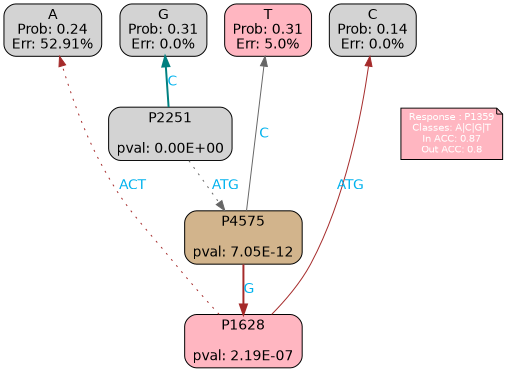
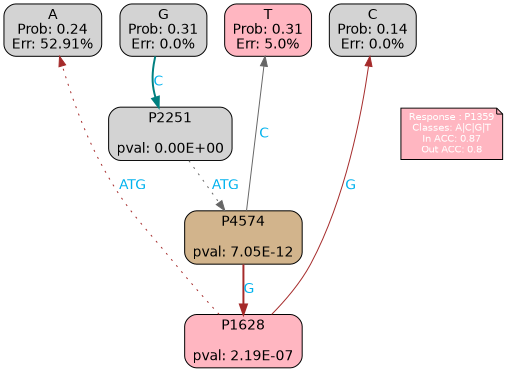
edge "P2251 pval: 0.00E+00" -> "G Prob: 0.31 Err: 0.0%": reversed
edge "P1628 pval: 2.19E-07" -> "A Prob: 0.24 Err: 52.91%": label "ACT" -> "ATG"
edge "P1628 pval: 2.19E-07" -> "C Prob: 0.14 Err: 0.0%": label "ATG" -> "G"
node "P4575 pval: 7.05E-12": label "P4575 pval: 7.05E-12" -> "P4574 pval: 7.05E-12"
